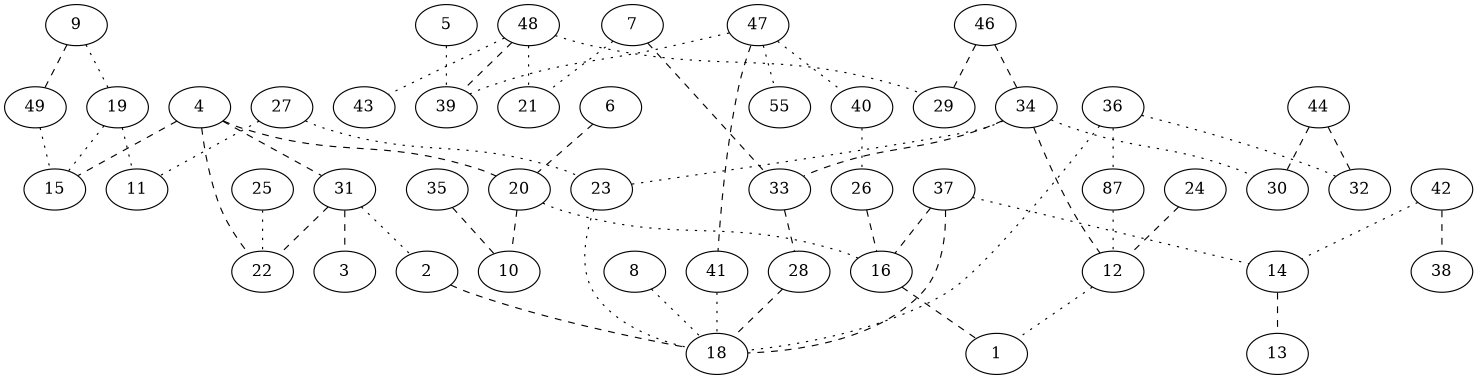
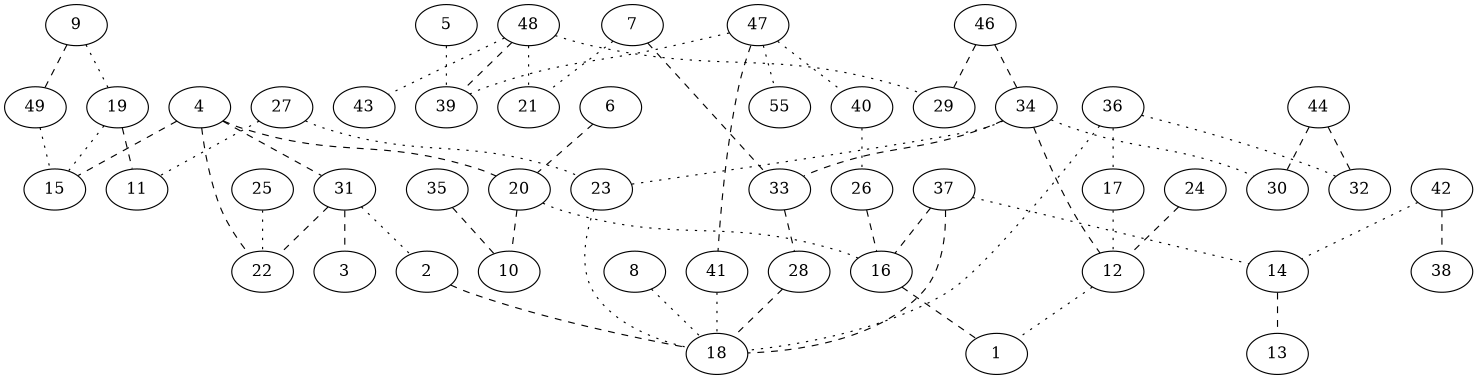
edge "19" -- "11": style dotted -> dashed
node "87": label "87" -> "17"
